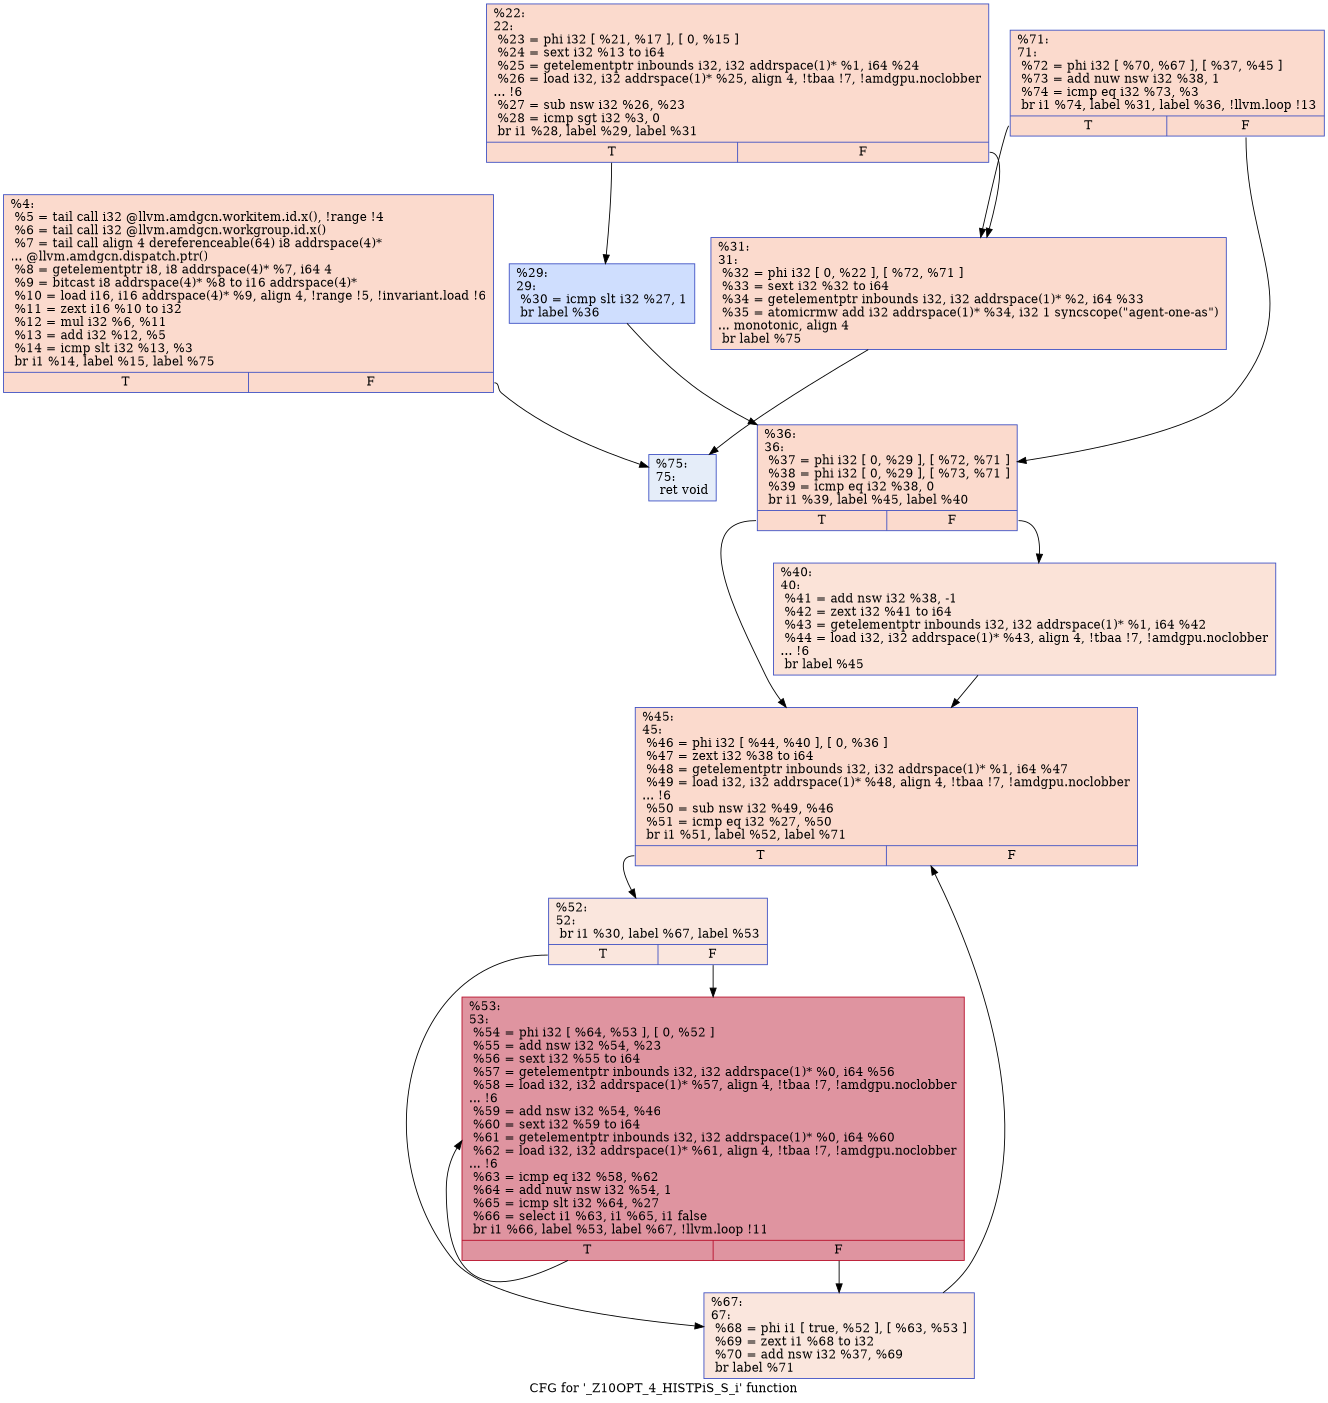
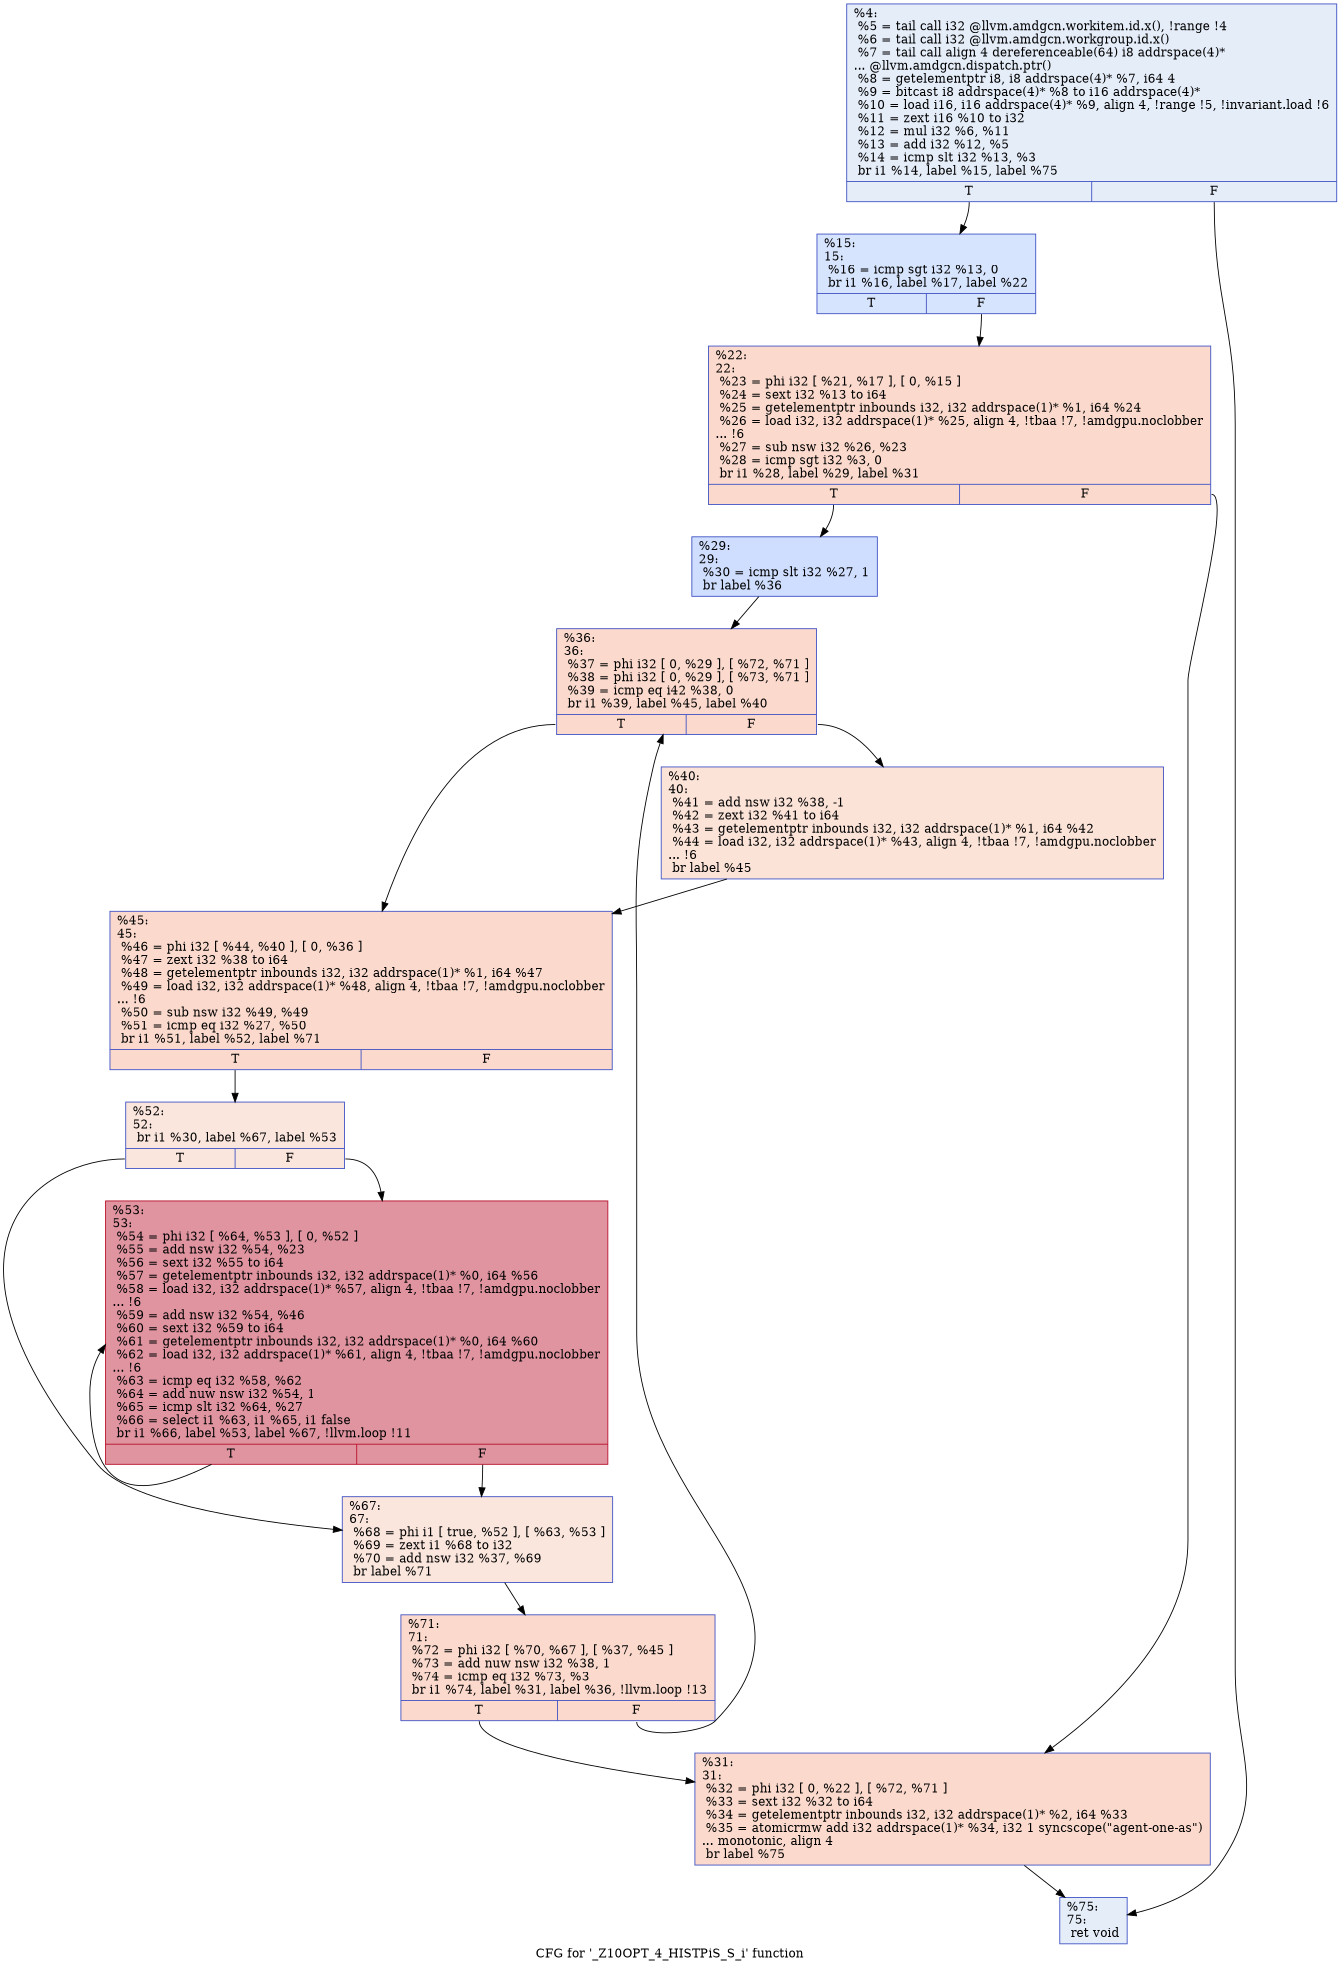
node "%15:": added
node "%4:": fillcolor #f7ac8e70 -> #c5d6f270
node "%36:": text "%39 = icmp eq i32 %38, 0" -> "%39 = icmp eq i42 %38, 0"
node "%45:": text "%50 = sub nsw i32 %49, %46" -> "%50 = sub nsw i32 %49, %49"
edge "%67:" -> "%45:": now "%67:" -> "%71:"
